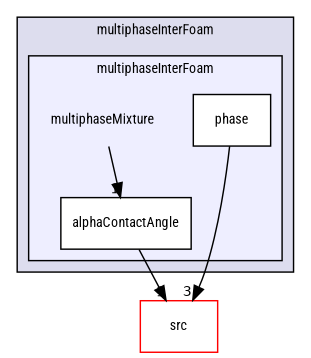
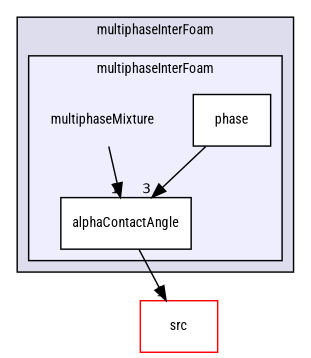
edge "phase" -> "src": now "phase" -> "alphaContactAngle"
